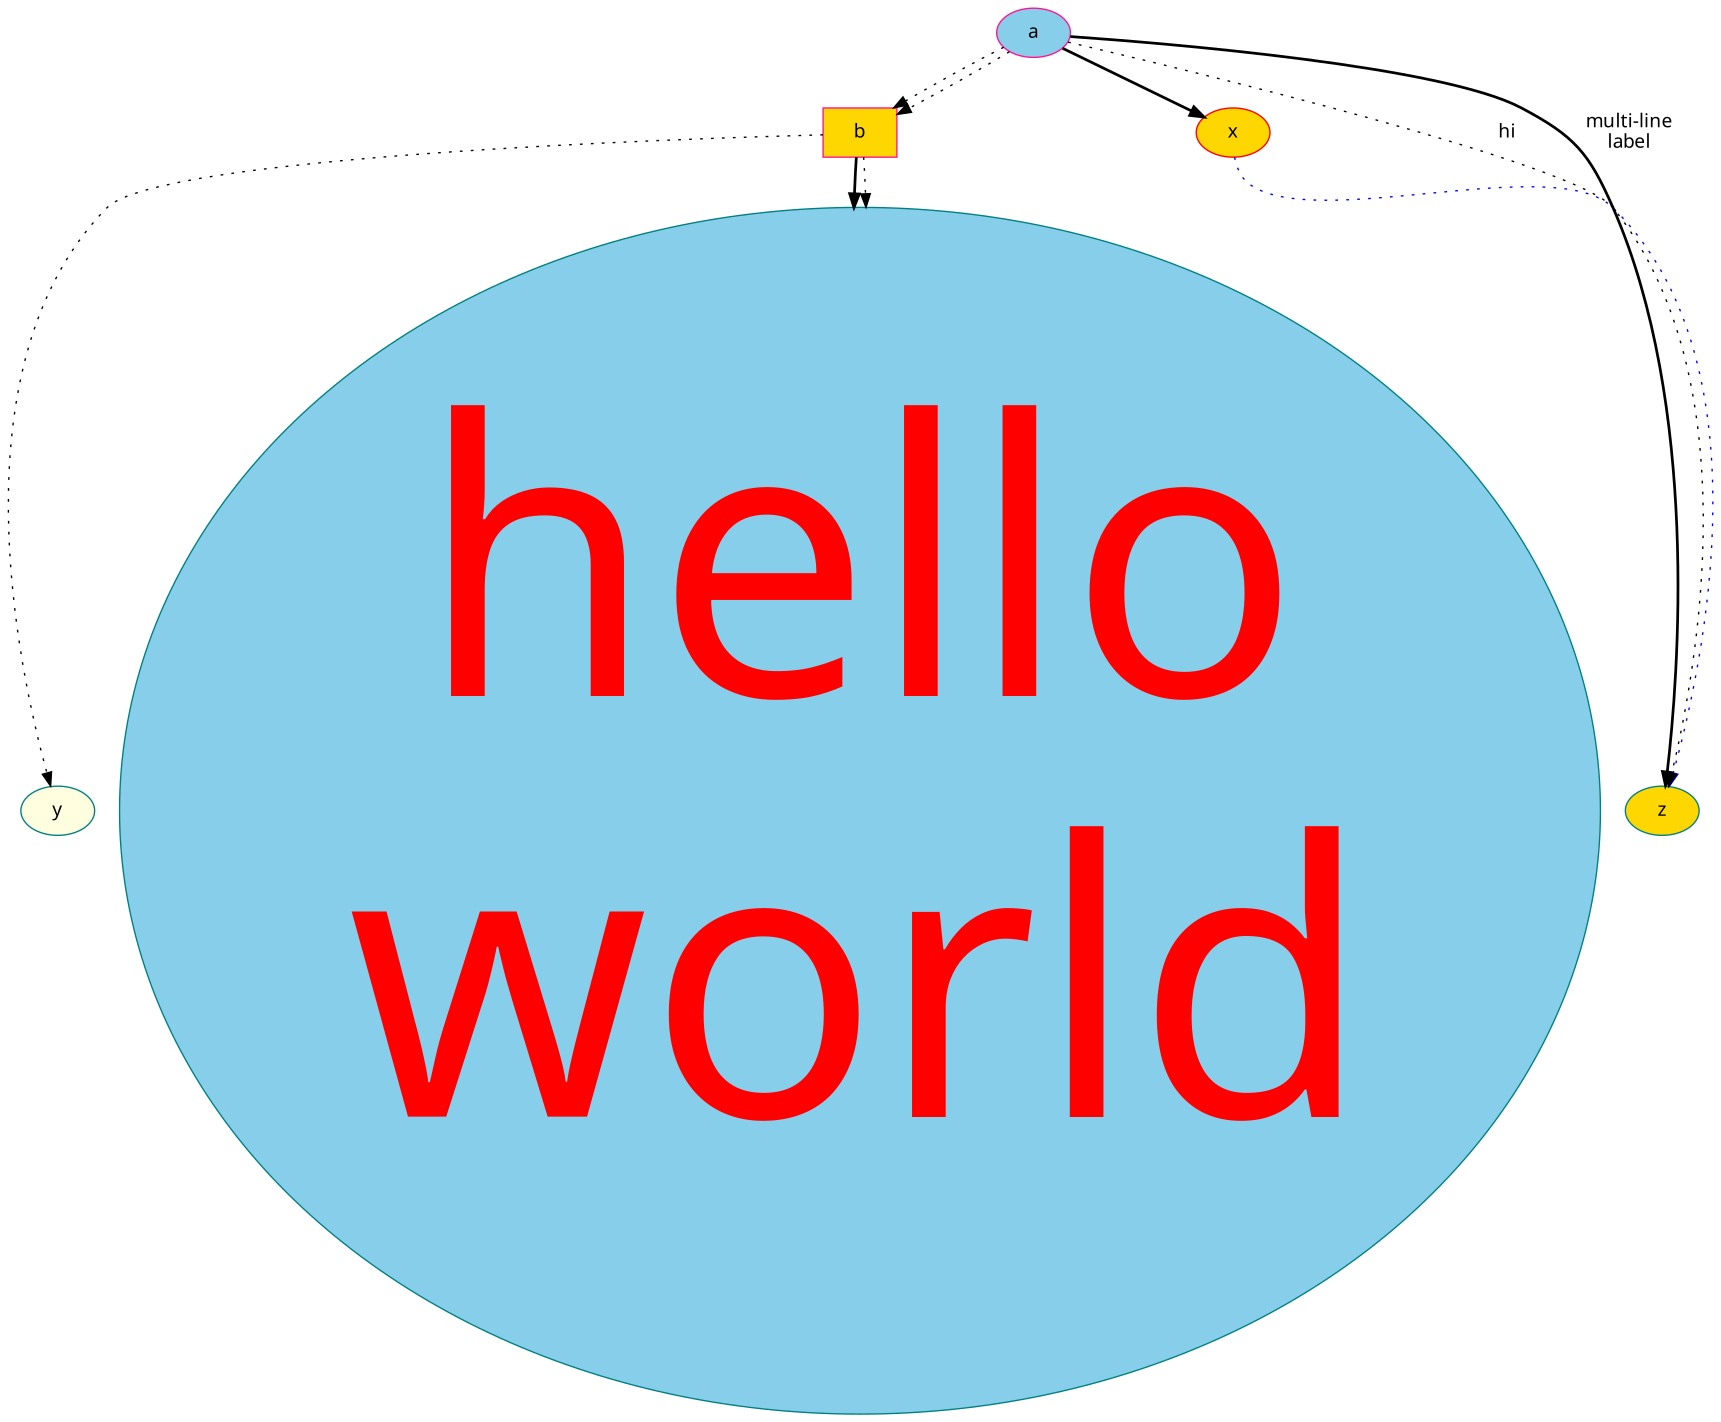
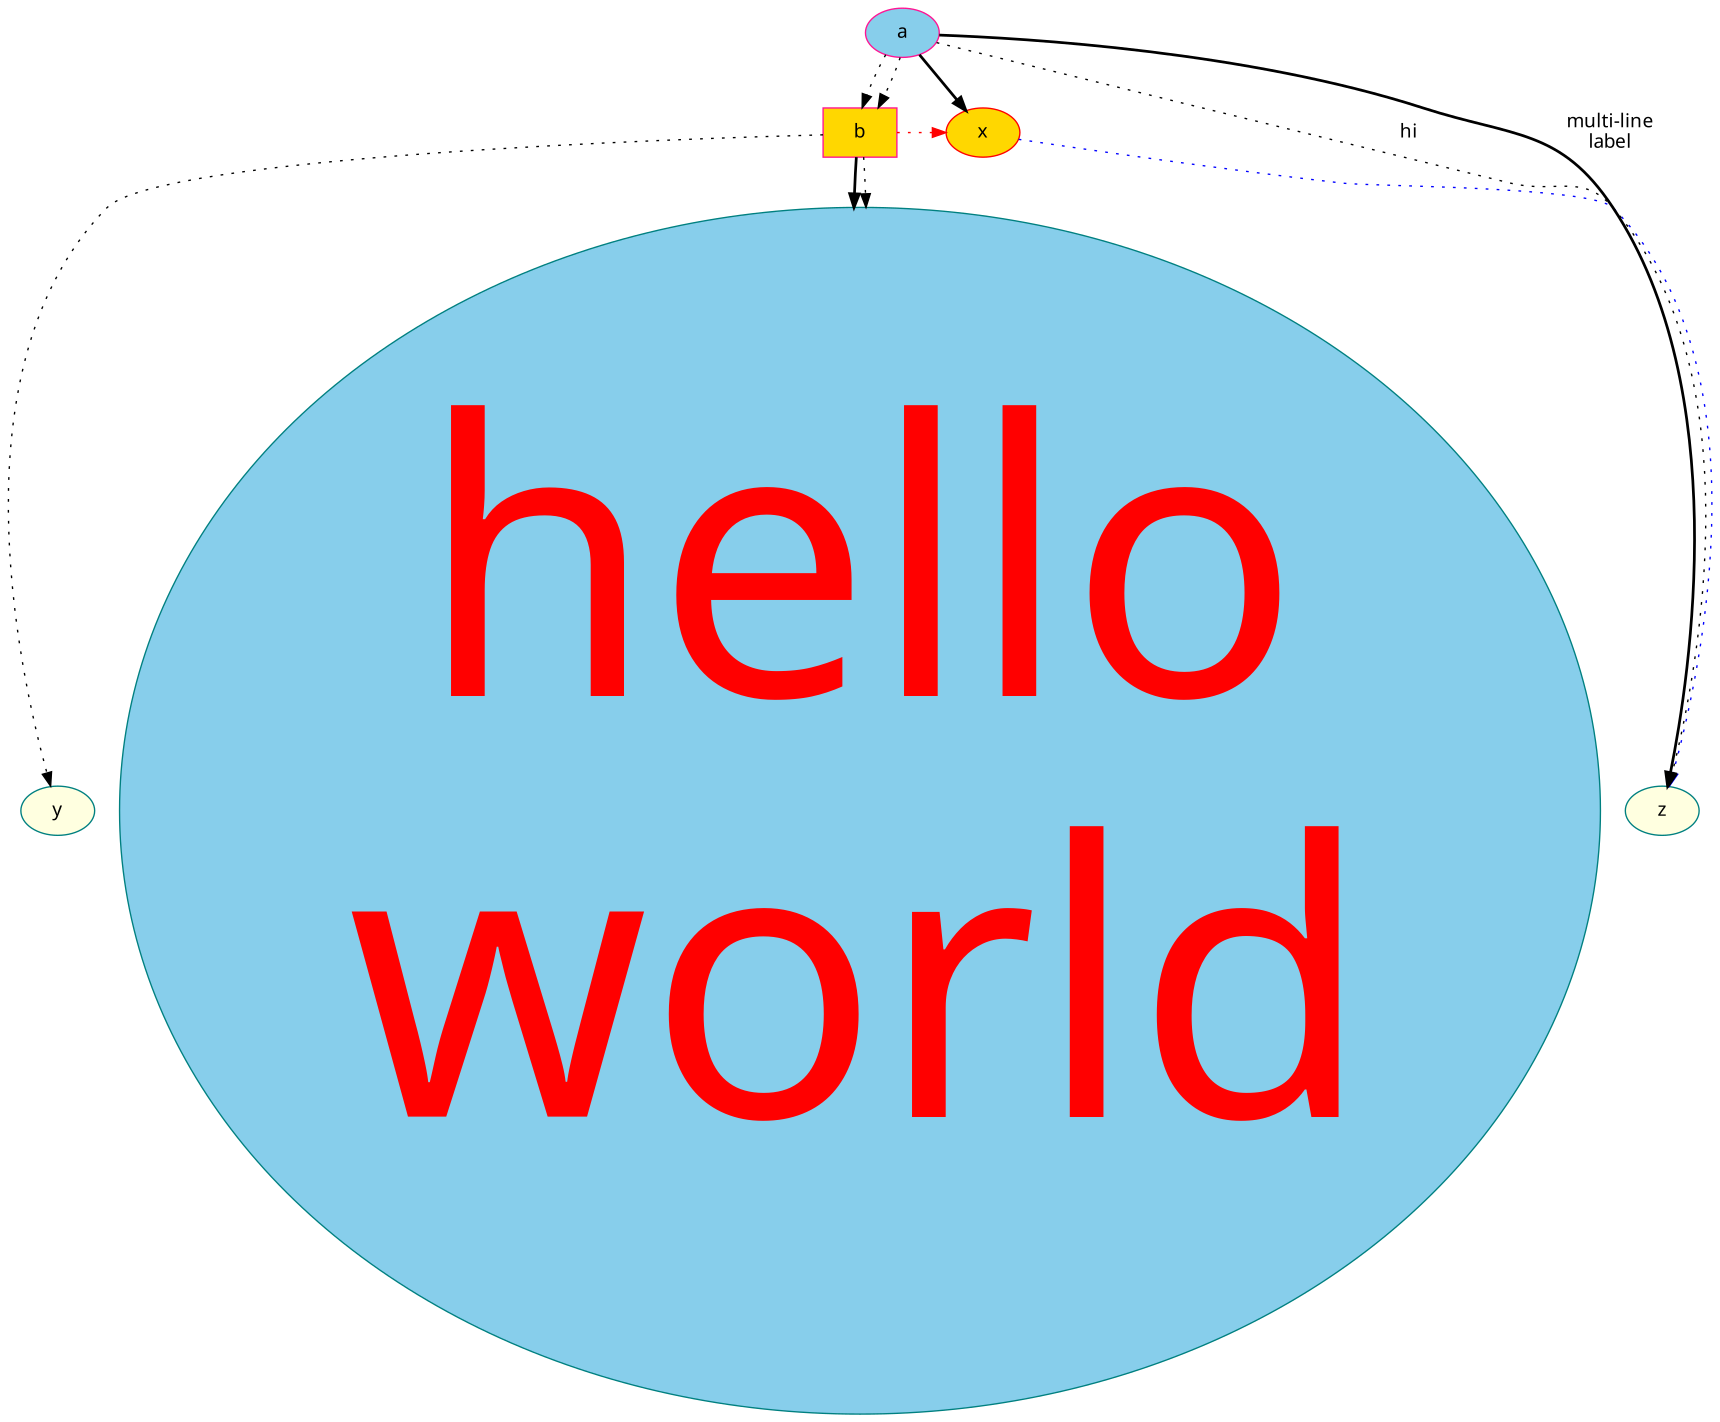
edge "b" -> "x": added
node "z": fillcolor gold -> lightyellow
